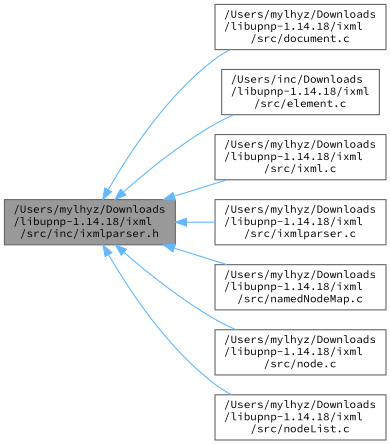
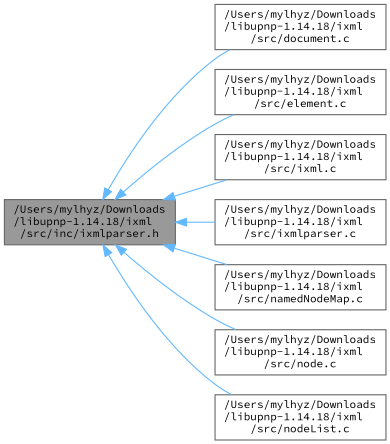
node "/Users/inc/Downloads /libupnp-1.14.18/ixml /src/element.c": label "/Users/inc/Downloads /libupnp-1.14.18/ixml /src/element.c" -> "/Users/mylhyz/Downloads /libupnp-1.14.18/ixml /src/element.c"
